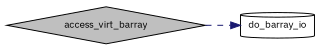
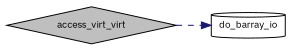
node "access_virt_barray": label "access_virt_barray" -> "access_virt_virt"
